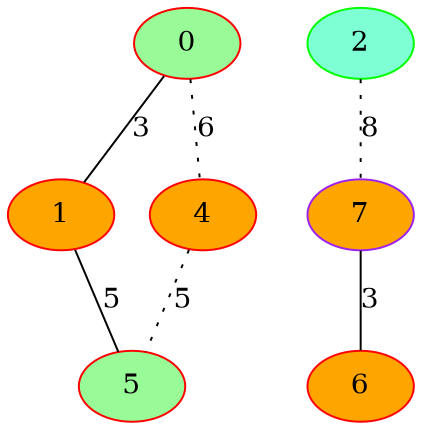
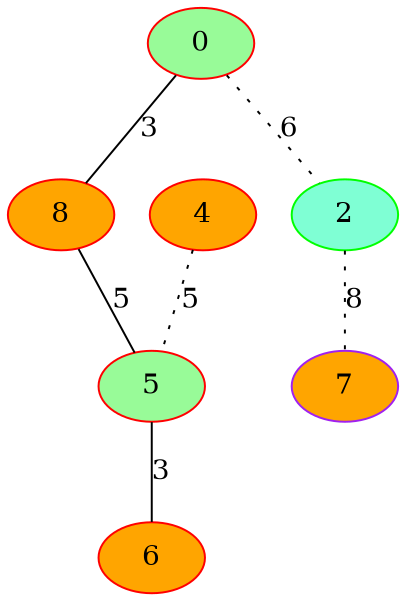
edge "0" -- "4": now "0" -- "2"
node "1": label "1" -> "8"
edge "7" -- "6": now "5" -- "6"
